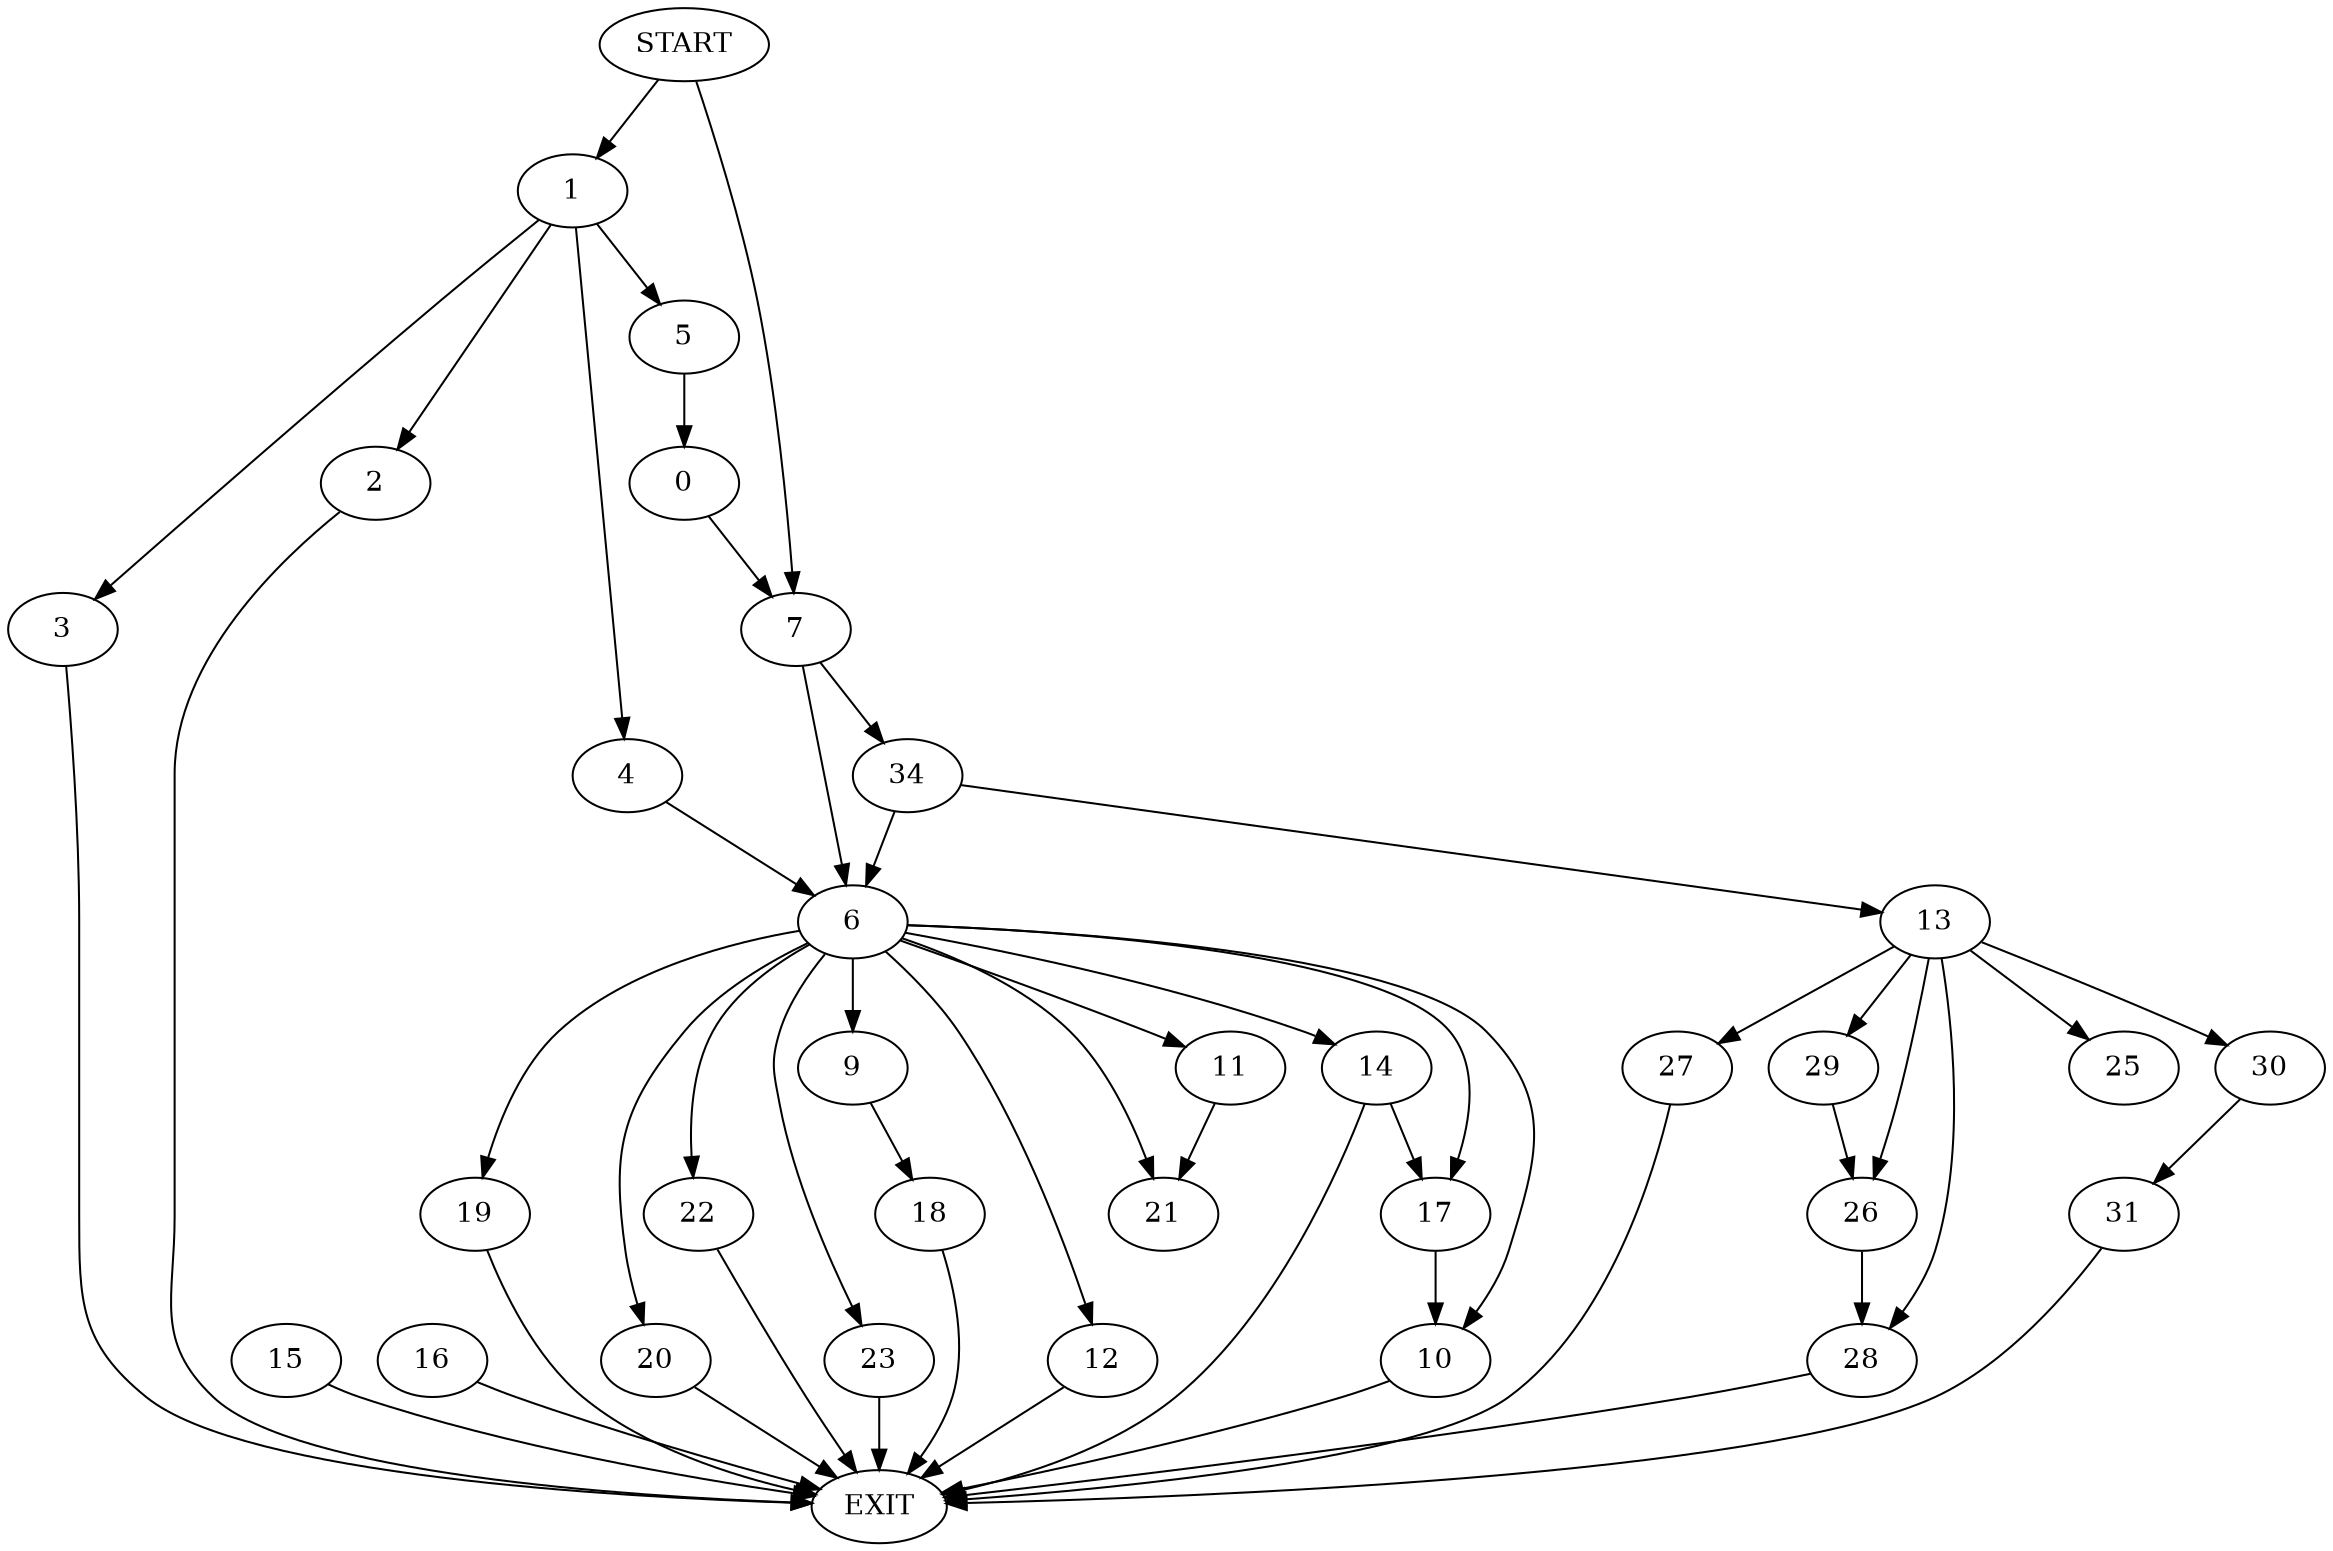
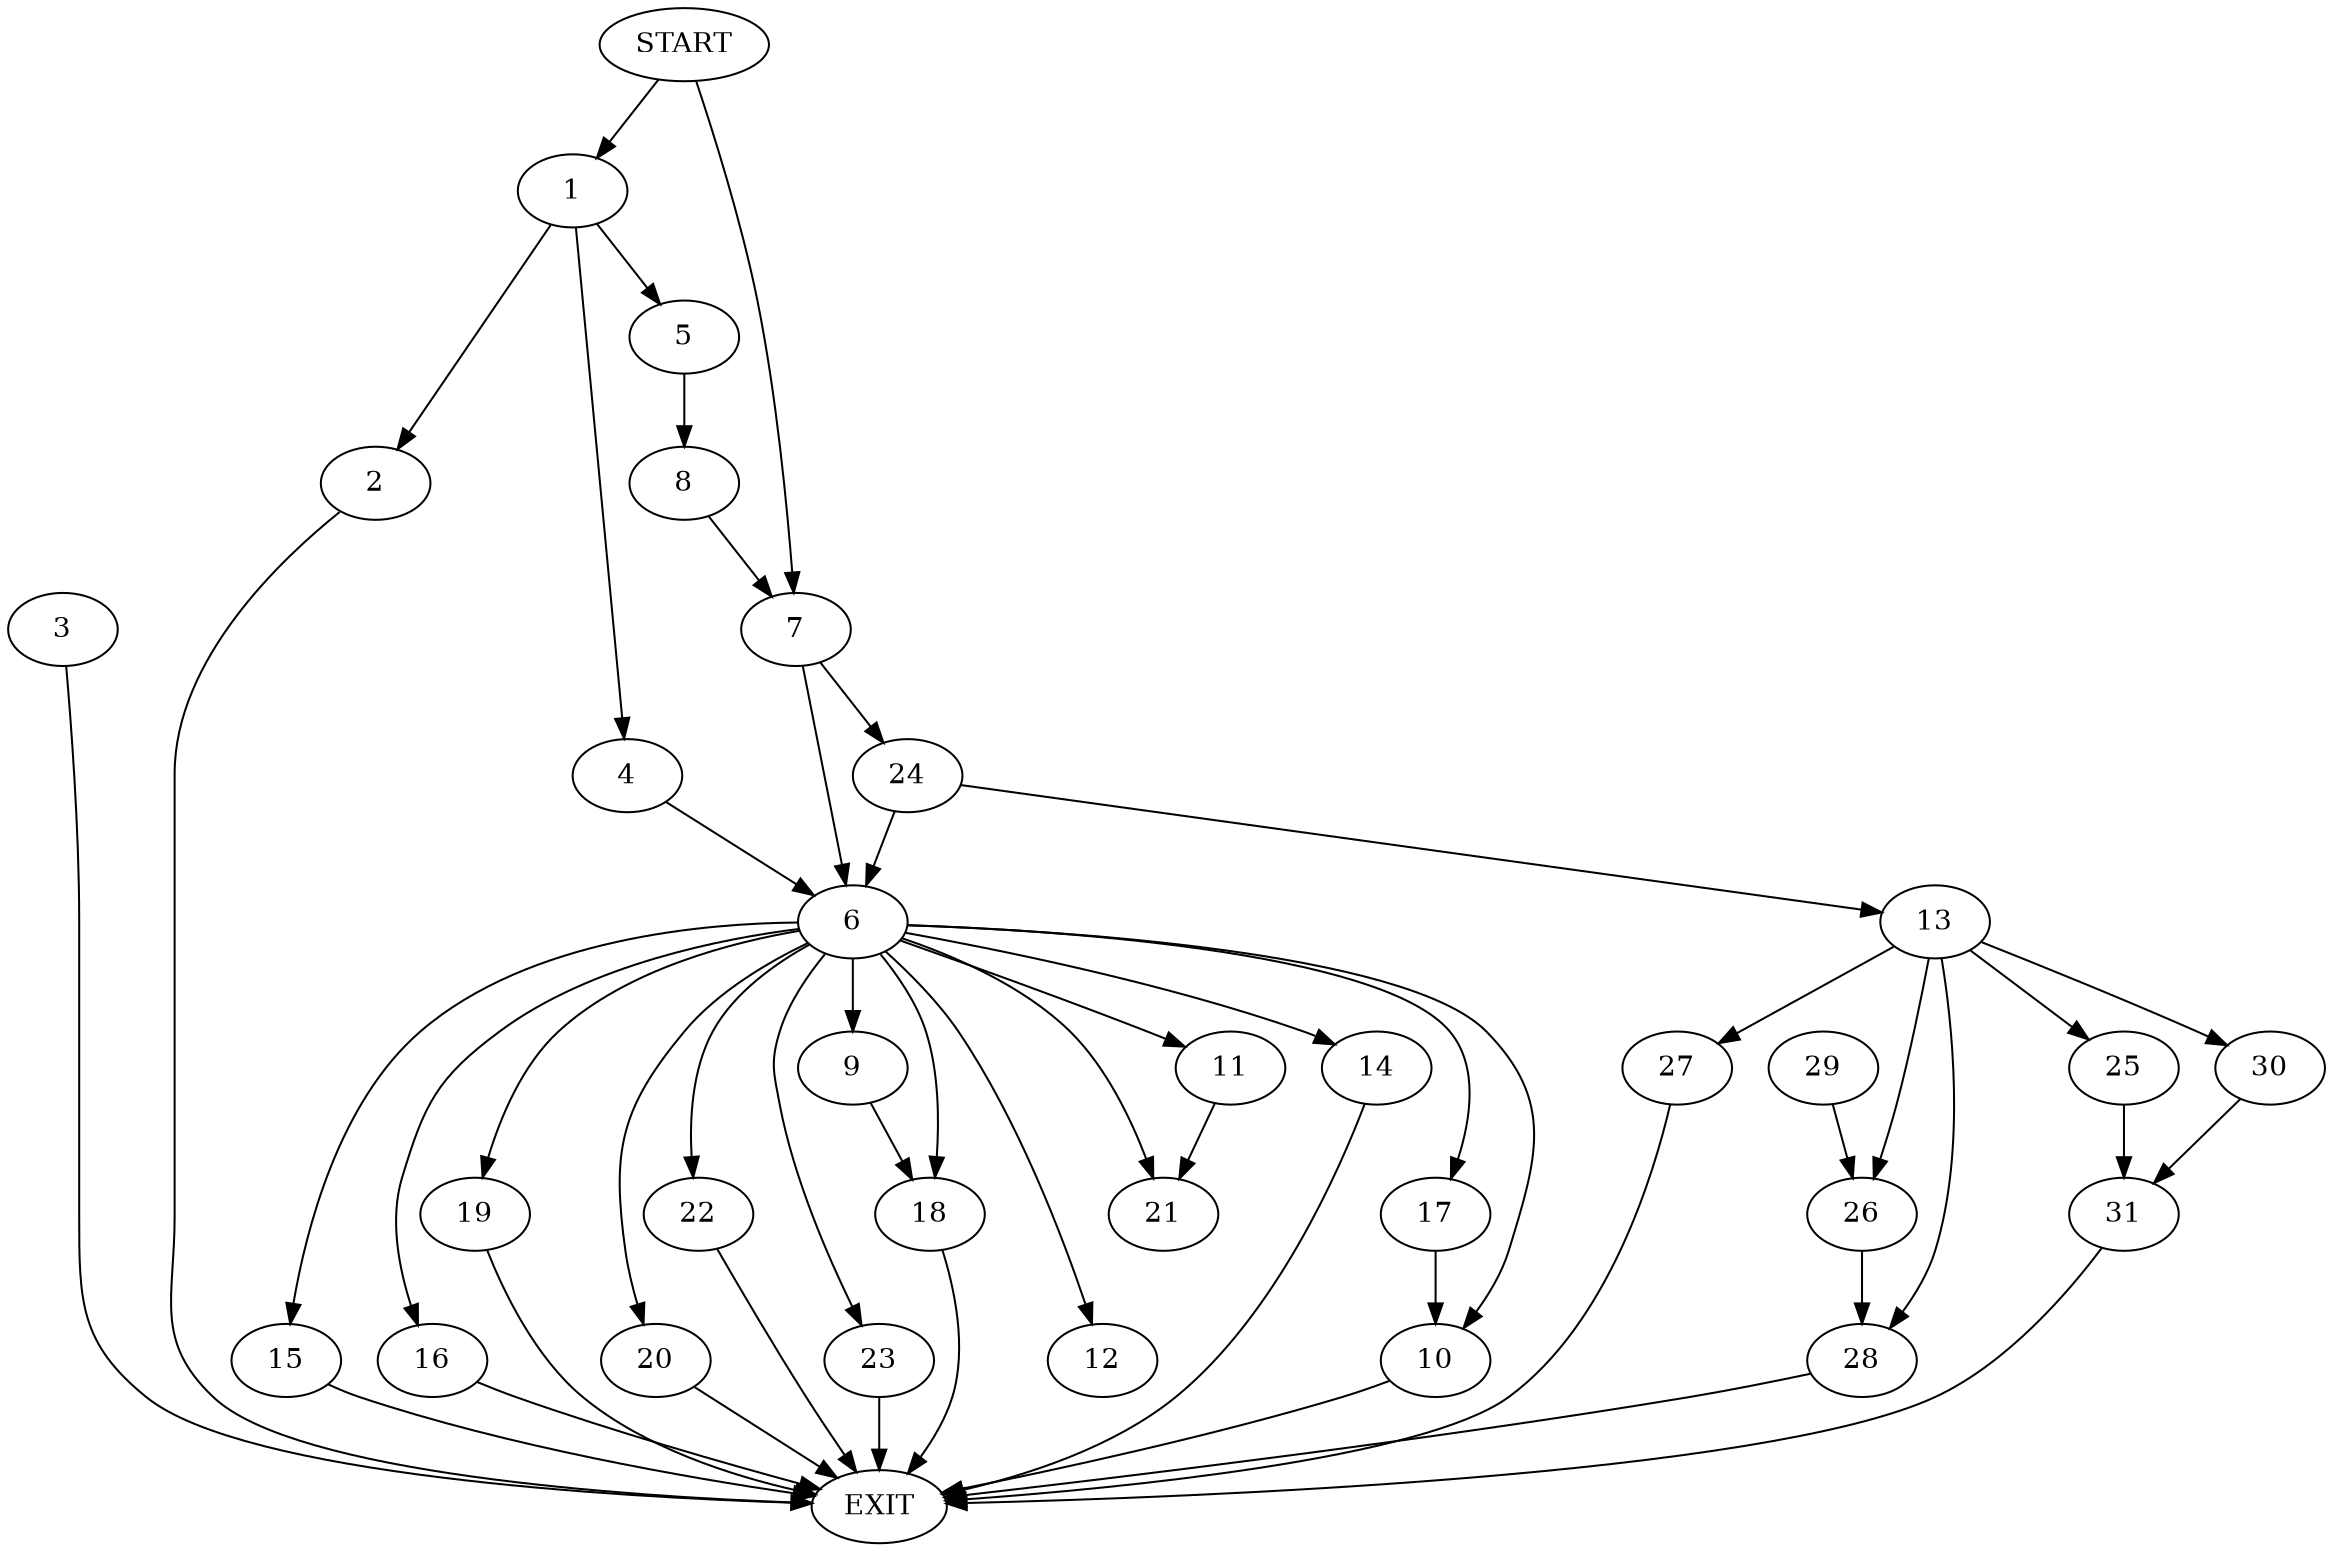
edge "1" -> "3": removed
node "0": label "0" -> "8"
node "34": label "34" -> "24"
edge "13" -> "29": removed
edge "6" -> "15": added
edge "6" -> "16": added
edge "6" -> "18": added
edge "25" -> "31": added
edge "14" -> "17": removed
edge "12" -> "EXIT": removed
